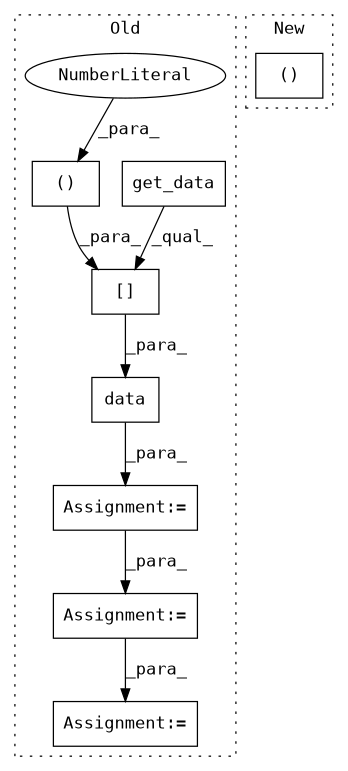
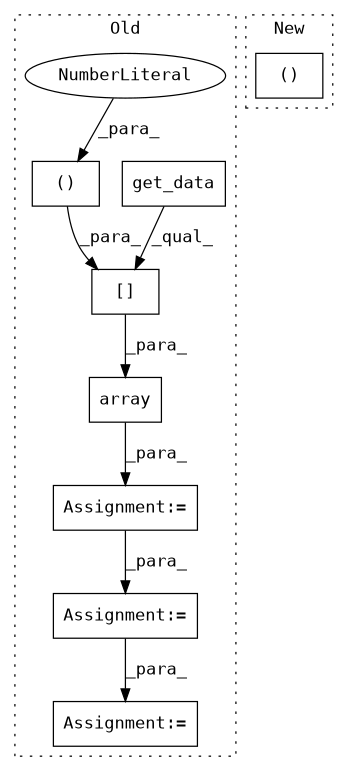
node "data": label "data" -> "array"
